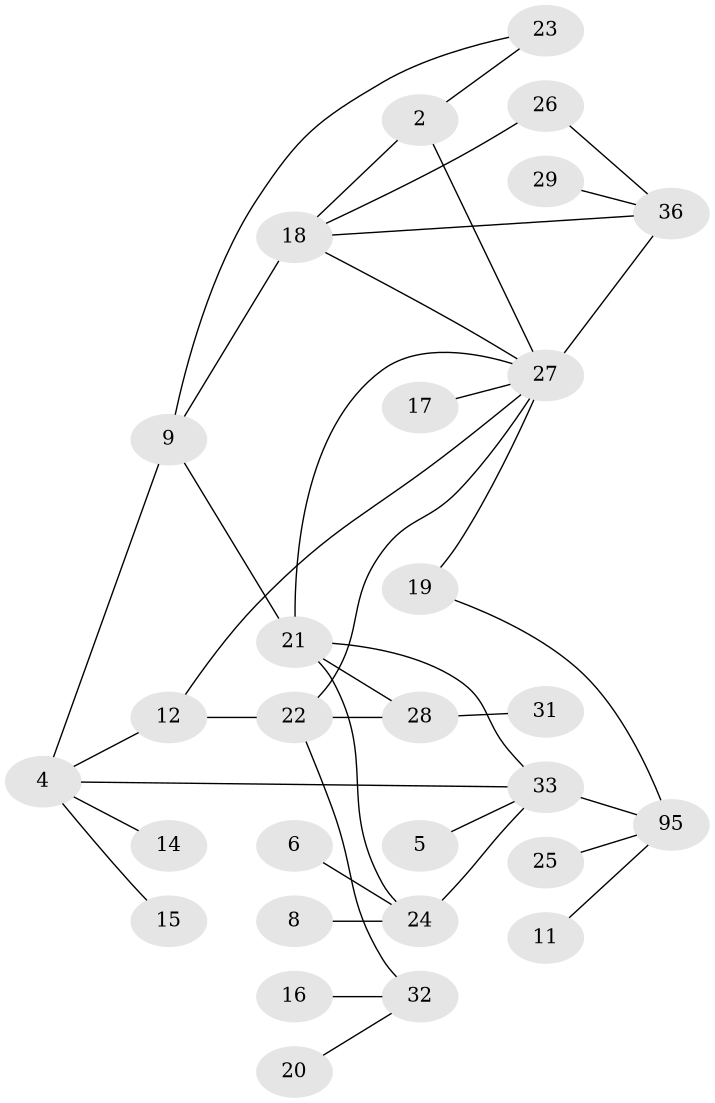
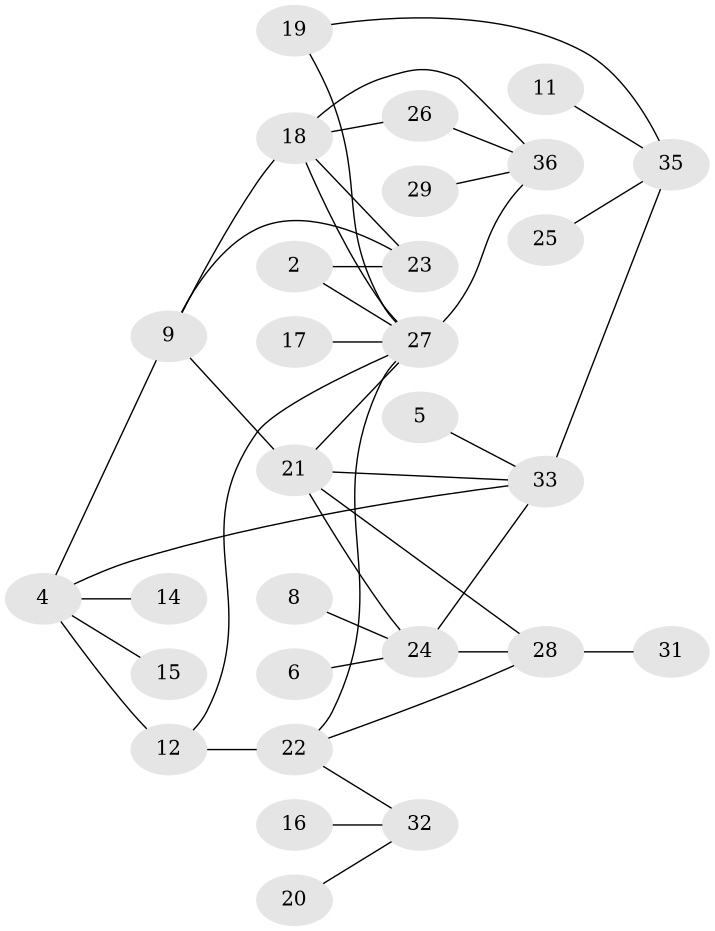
edge "2" -- "18": now "23" -- "18"
edge "24" -- "28": added
node "95": label "95" -> "35"
